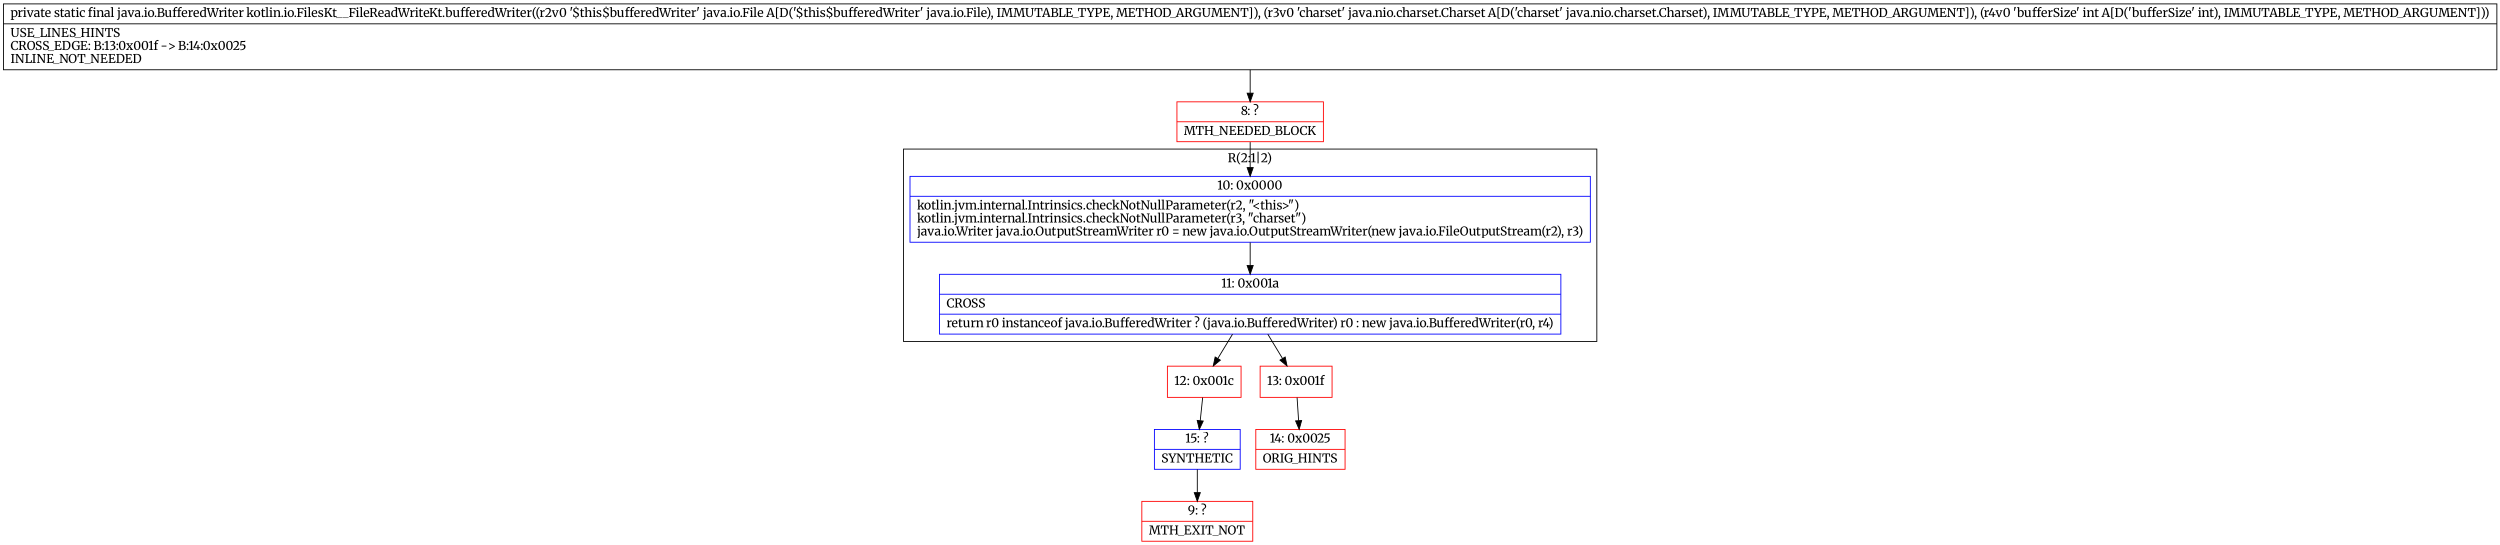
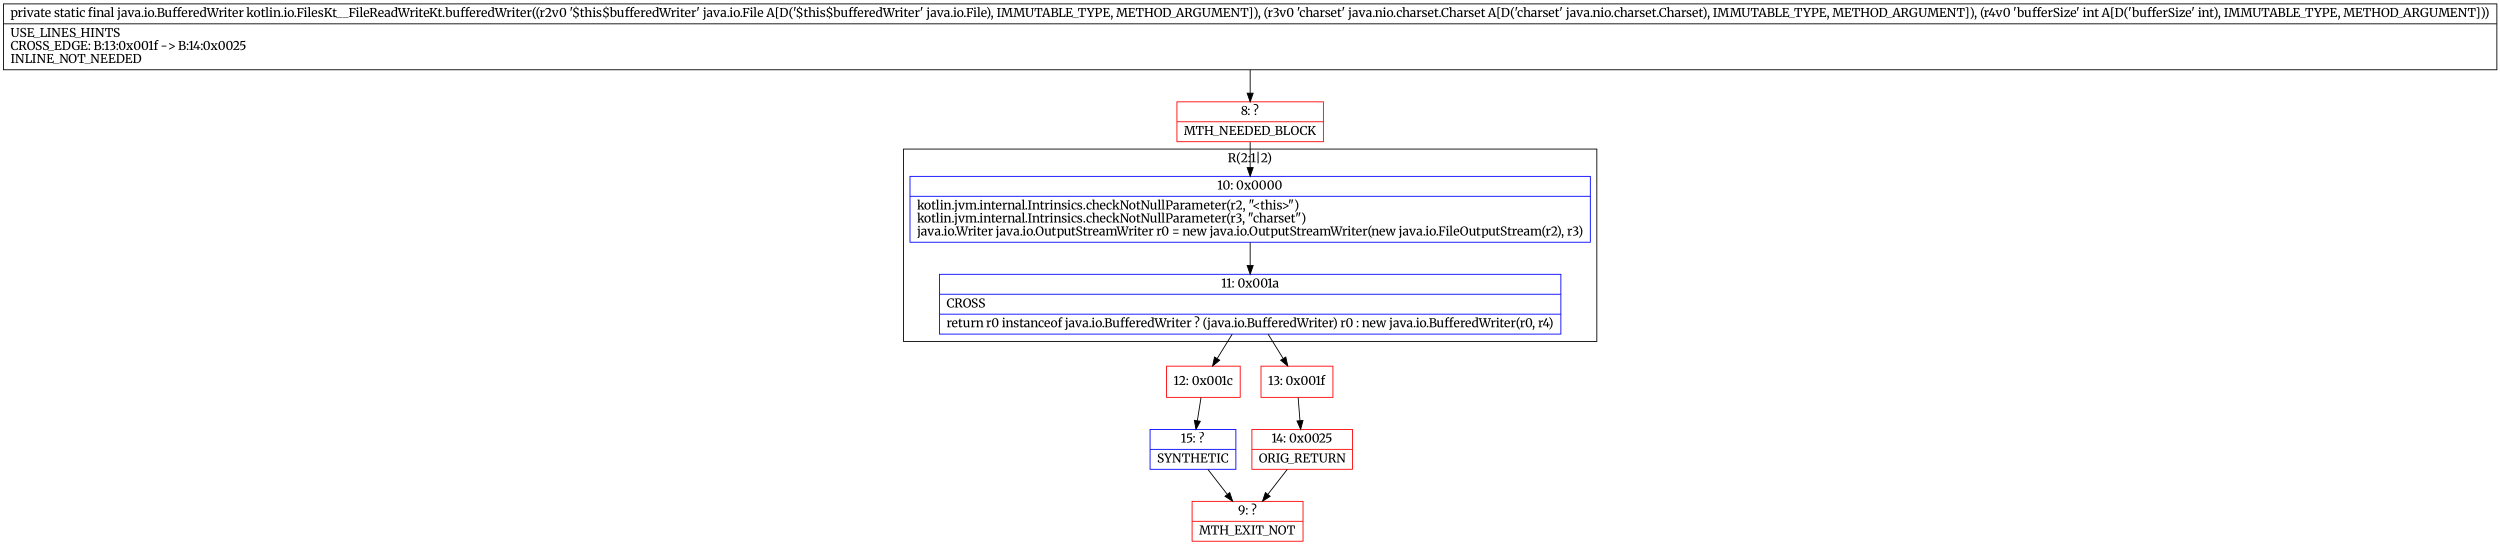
node "14: 0x0025": text "ORIG_HINTS" -> "ORIG_RETURN"
edge "14: 0x0025" -> "9: ?": added
